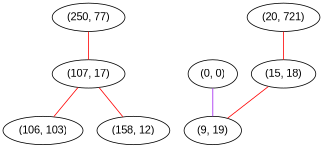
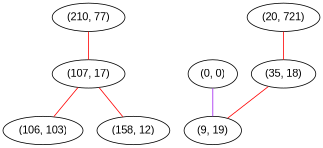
node "(250, 77)": label "(250, 77)" -> "(210, 77)"
node "(15, 18)": label "(15, 18)" -> "(35, 18)"
